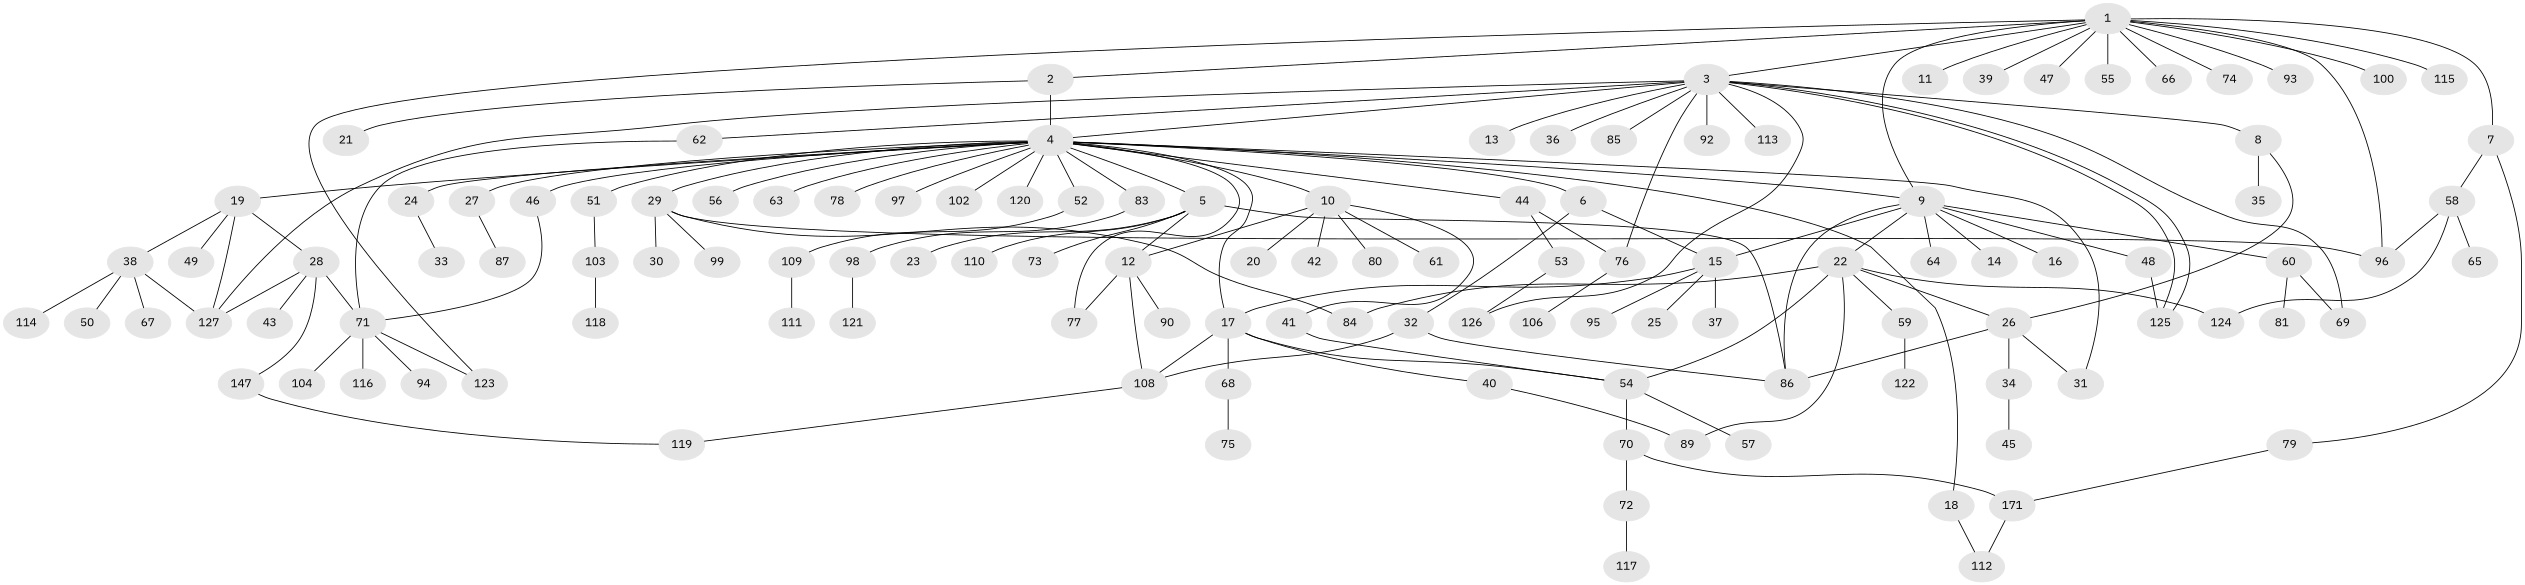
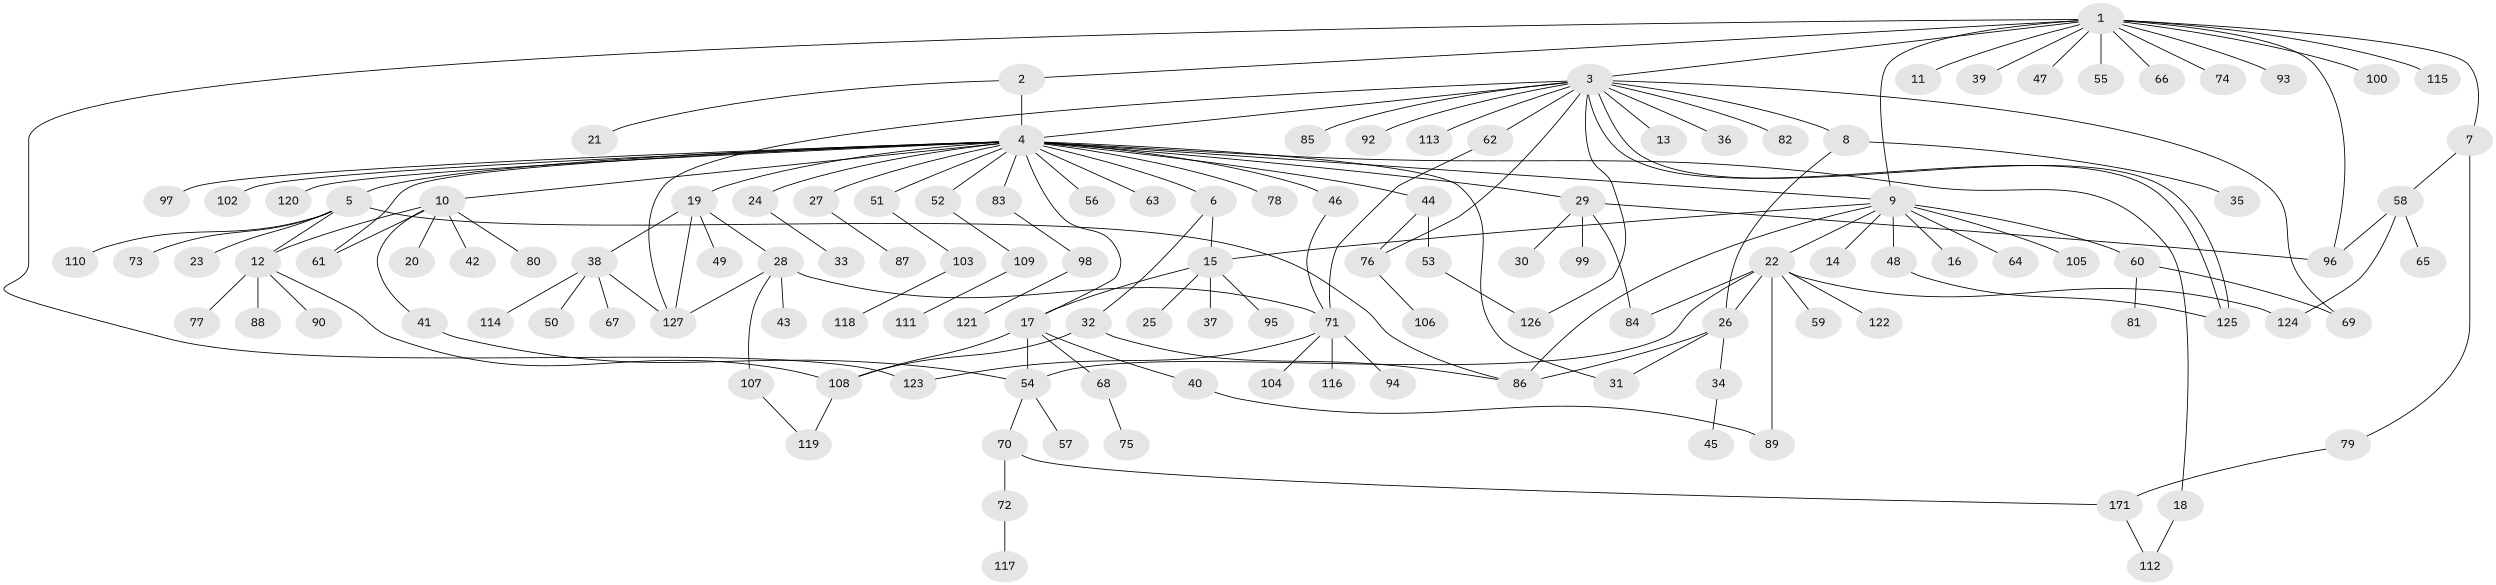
node "82": added
edge "4" -- "77": now "4" -- "61"
node "105": added
node "88": added
edge "59" -- "122": now "22" -- "122"
node "147": label "147" -> "107"
